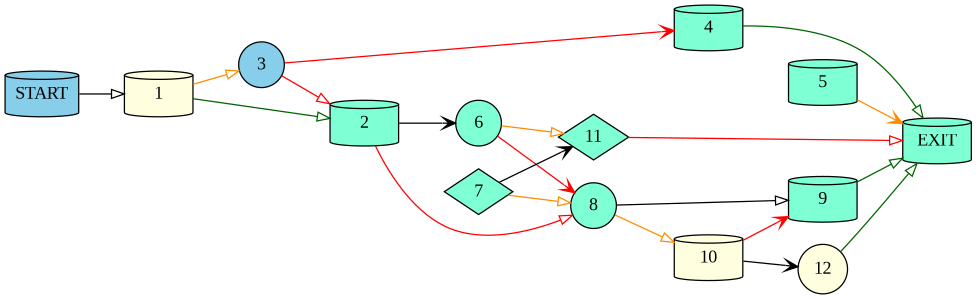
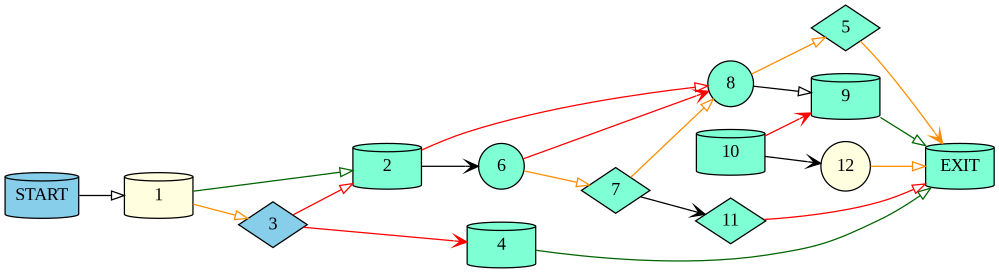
node "3": shape circle -> diamond
node "5": shape cylinder -> diamond
edge "6" -> "11": now "6" -> "7"
edge "12" -> "EXIT": color darkgreen -> darkorange
edge "8" -> "10": now "8" -> "5"
node "10": fillcolor lightyellow -> aquamarine
